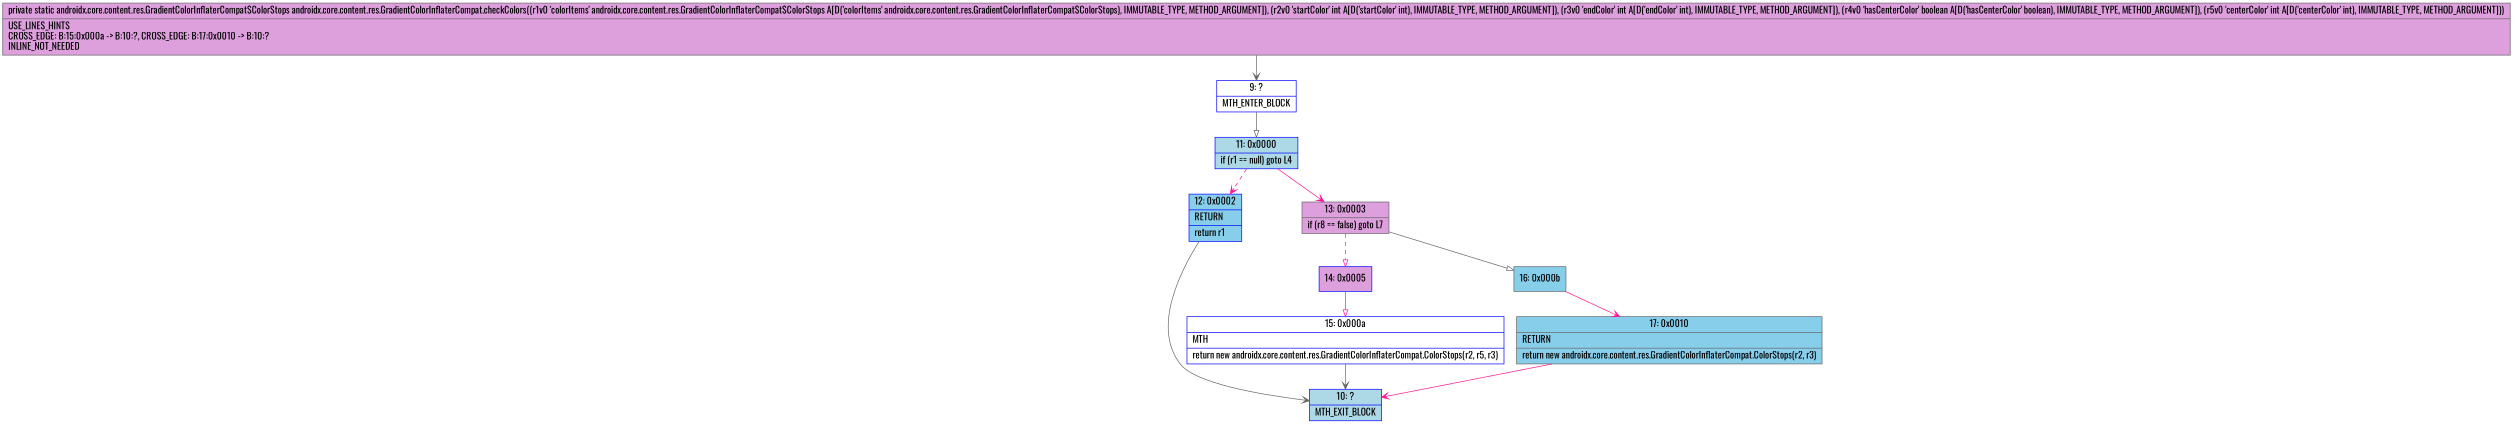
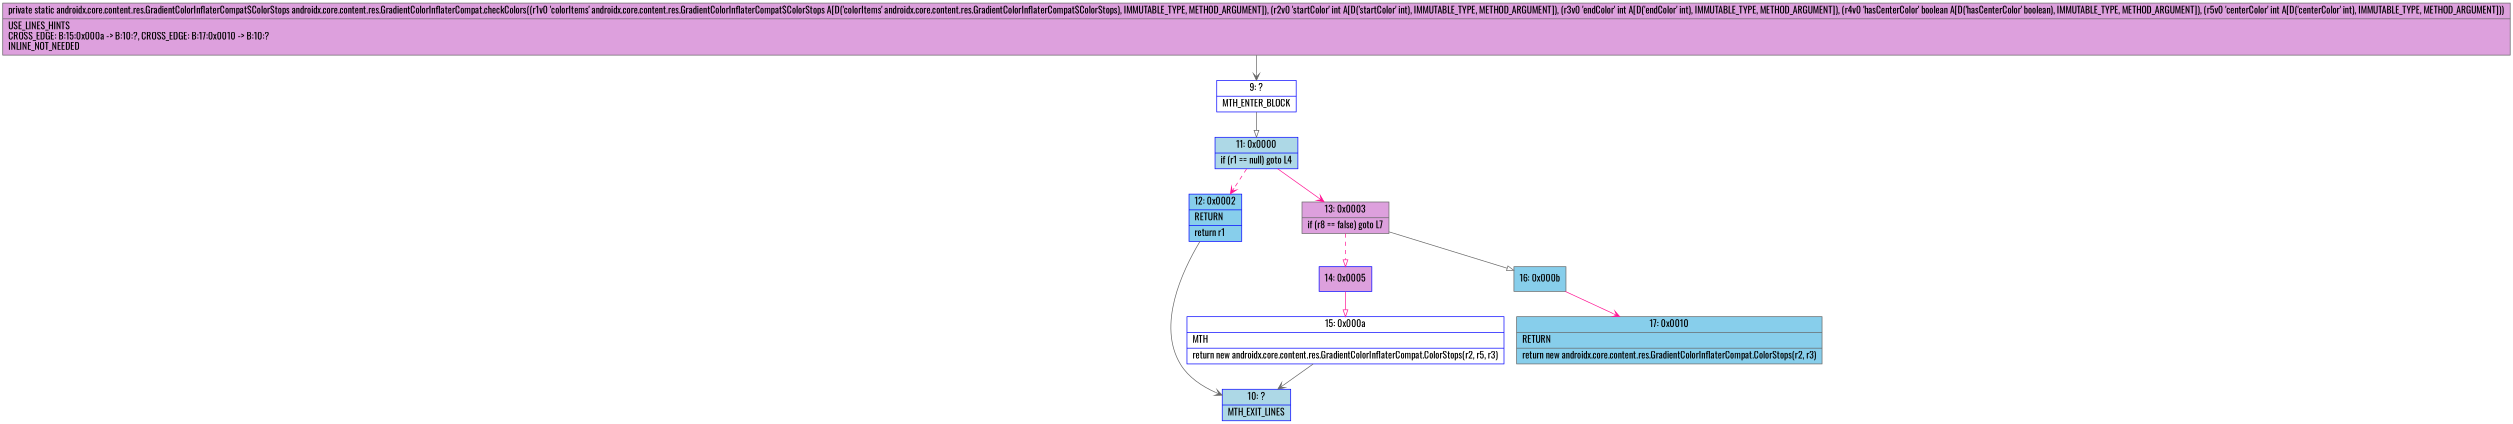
edge "17: 0x0010" -> "10: ?": removed
node "10: ?": text "MTH_EXIT_BLOCK" -> "MTH_EXIT_LINES"
